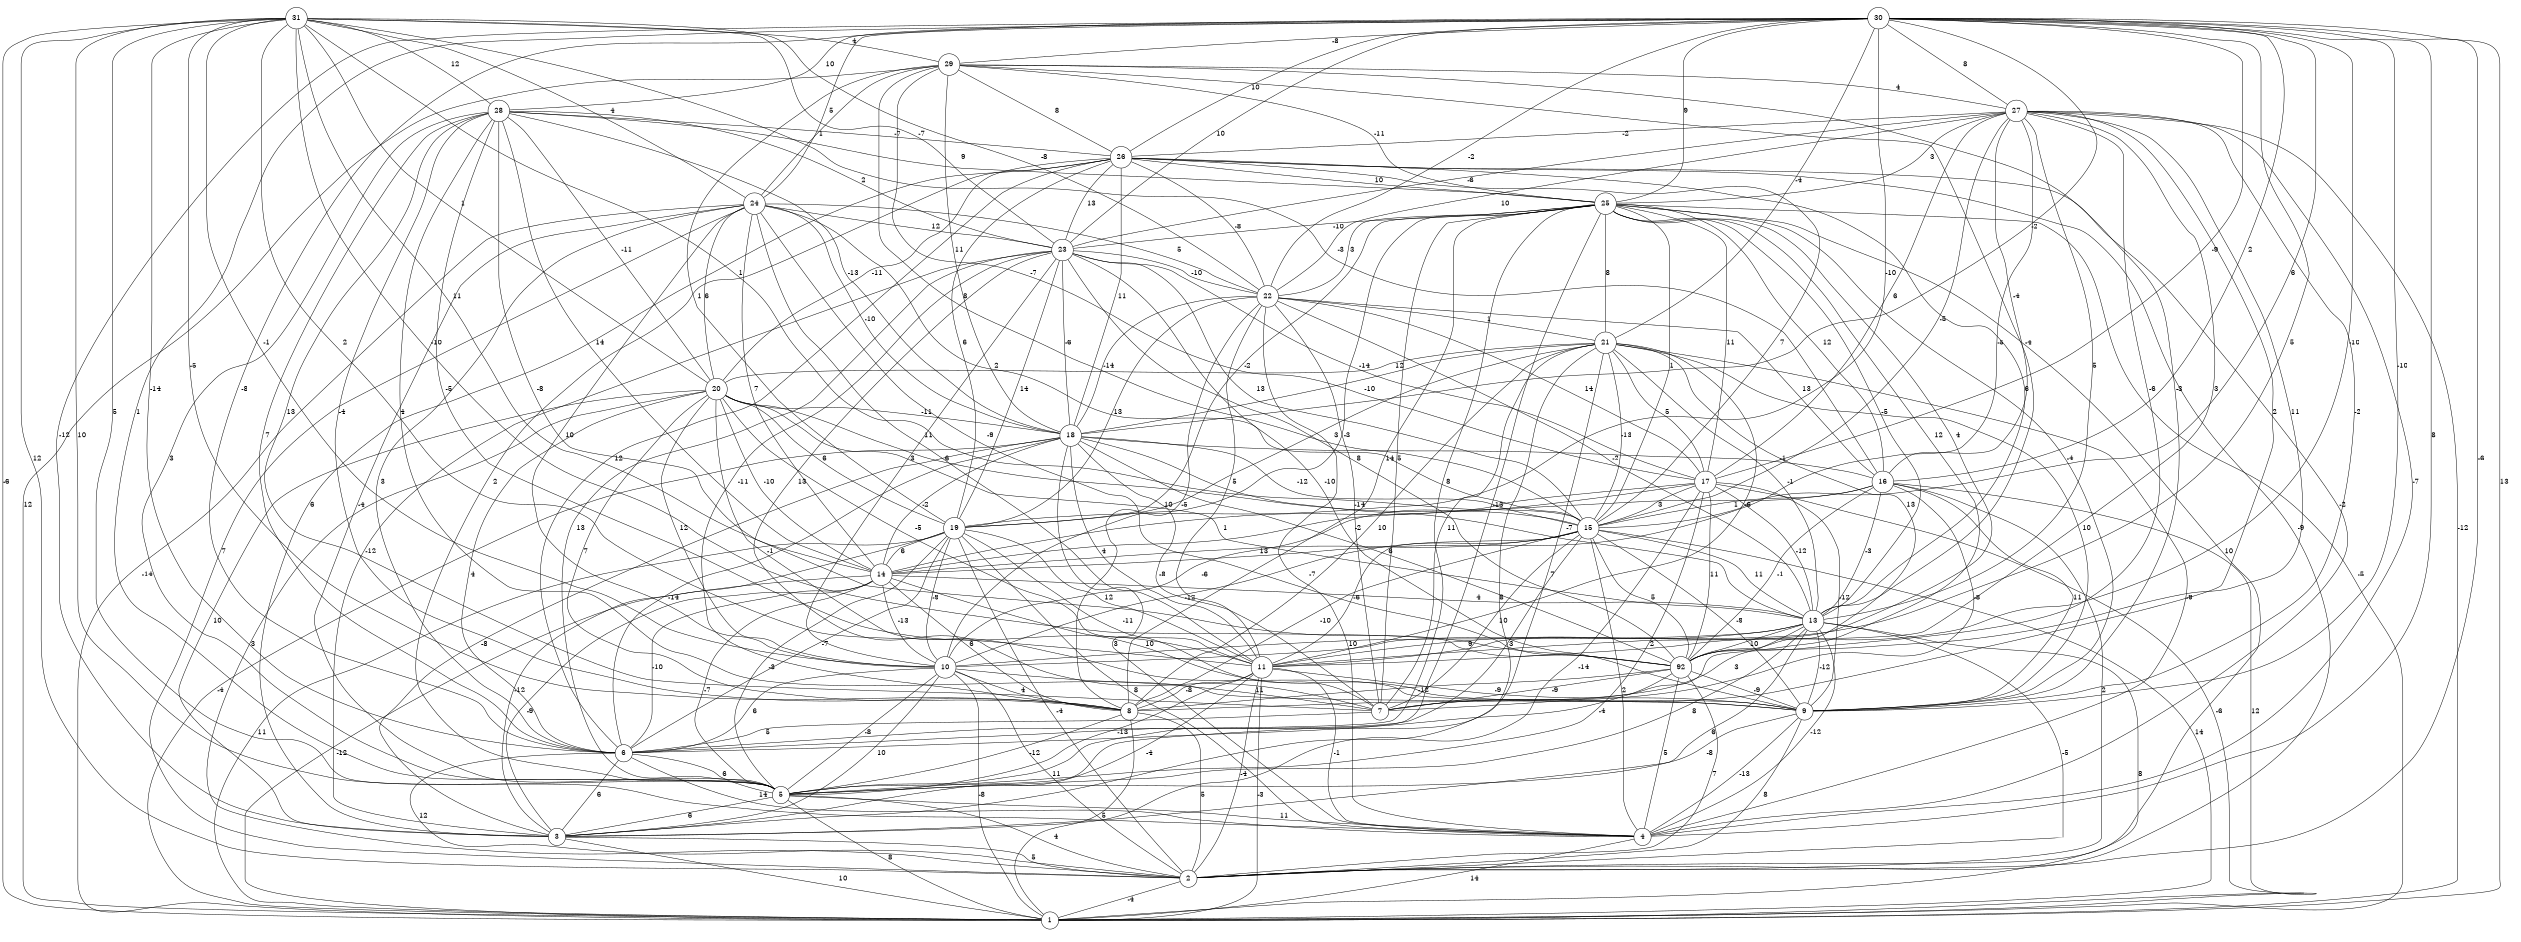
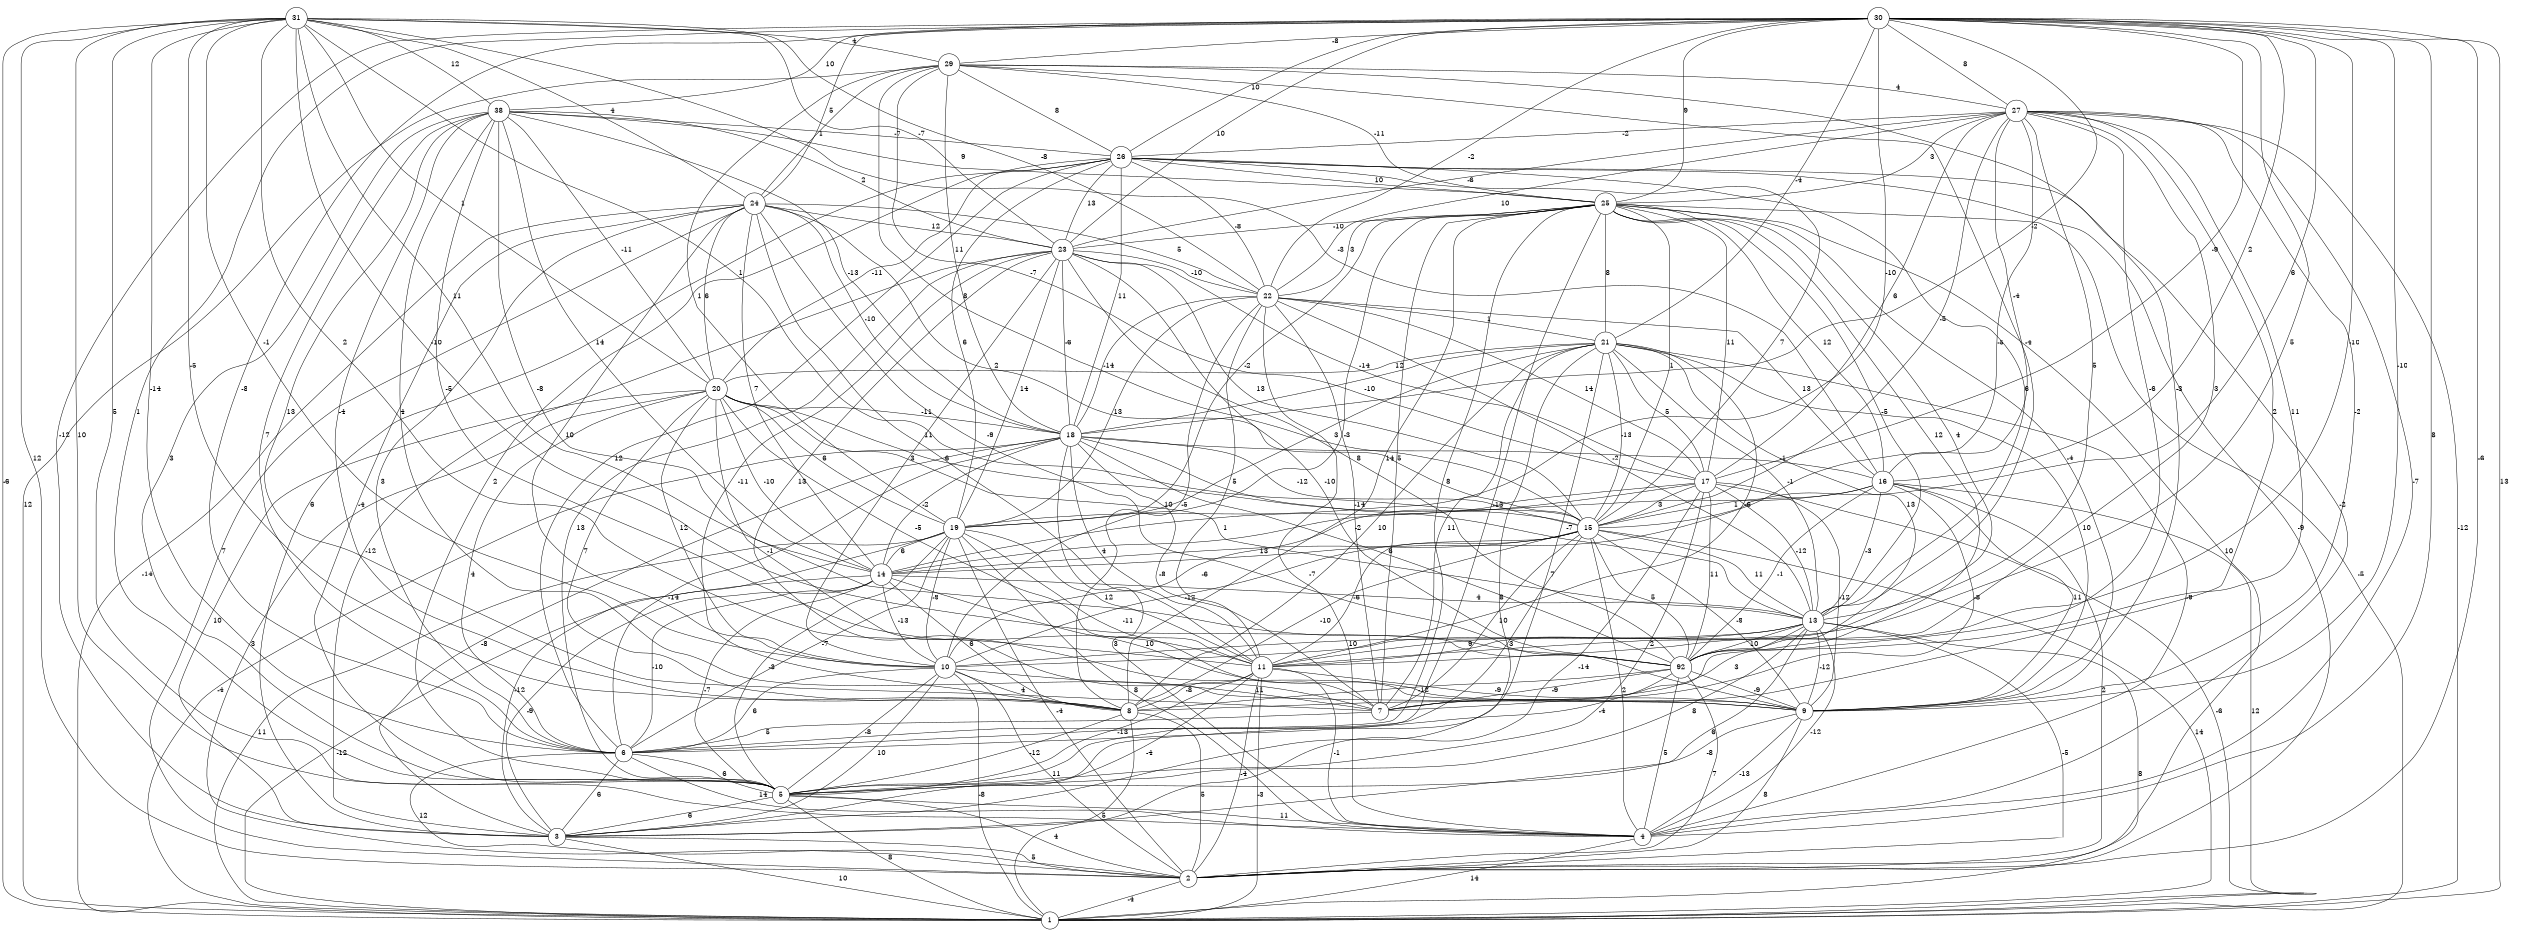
node "28": label "28" -> "38"
